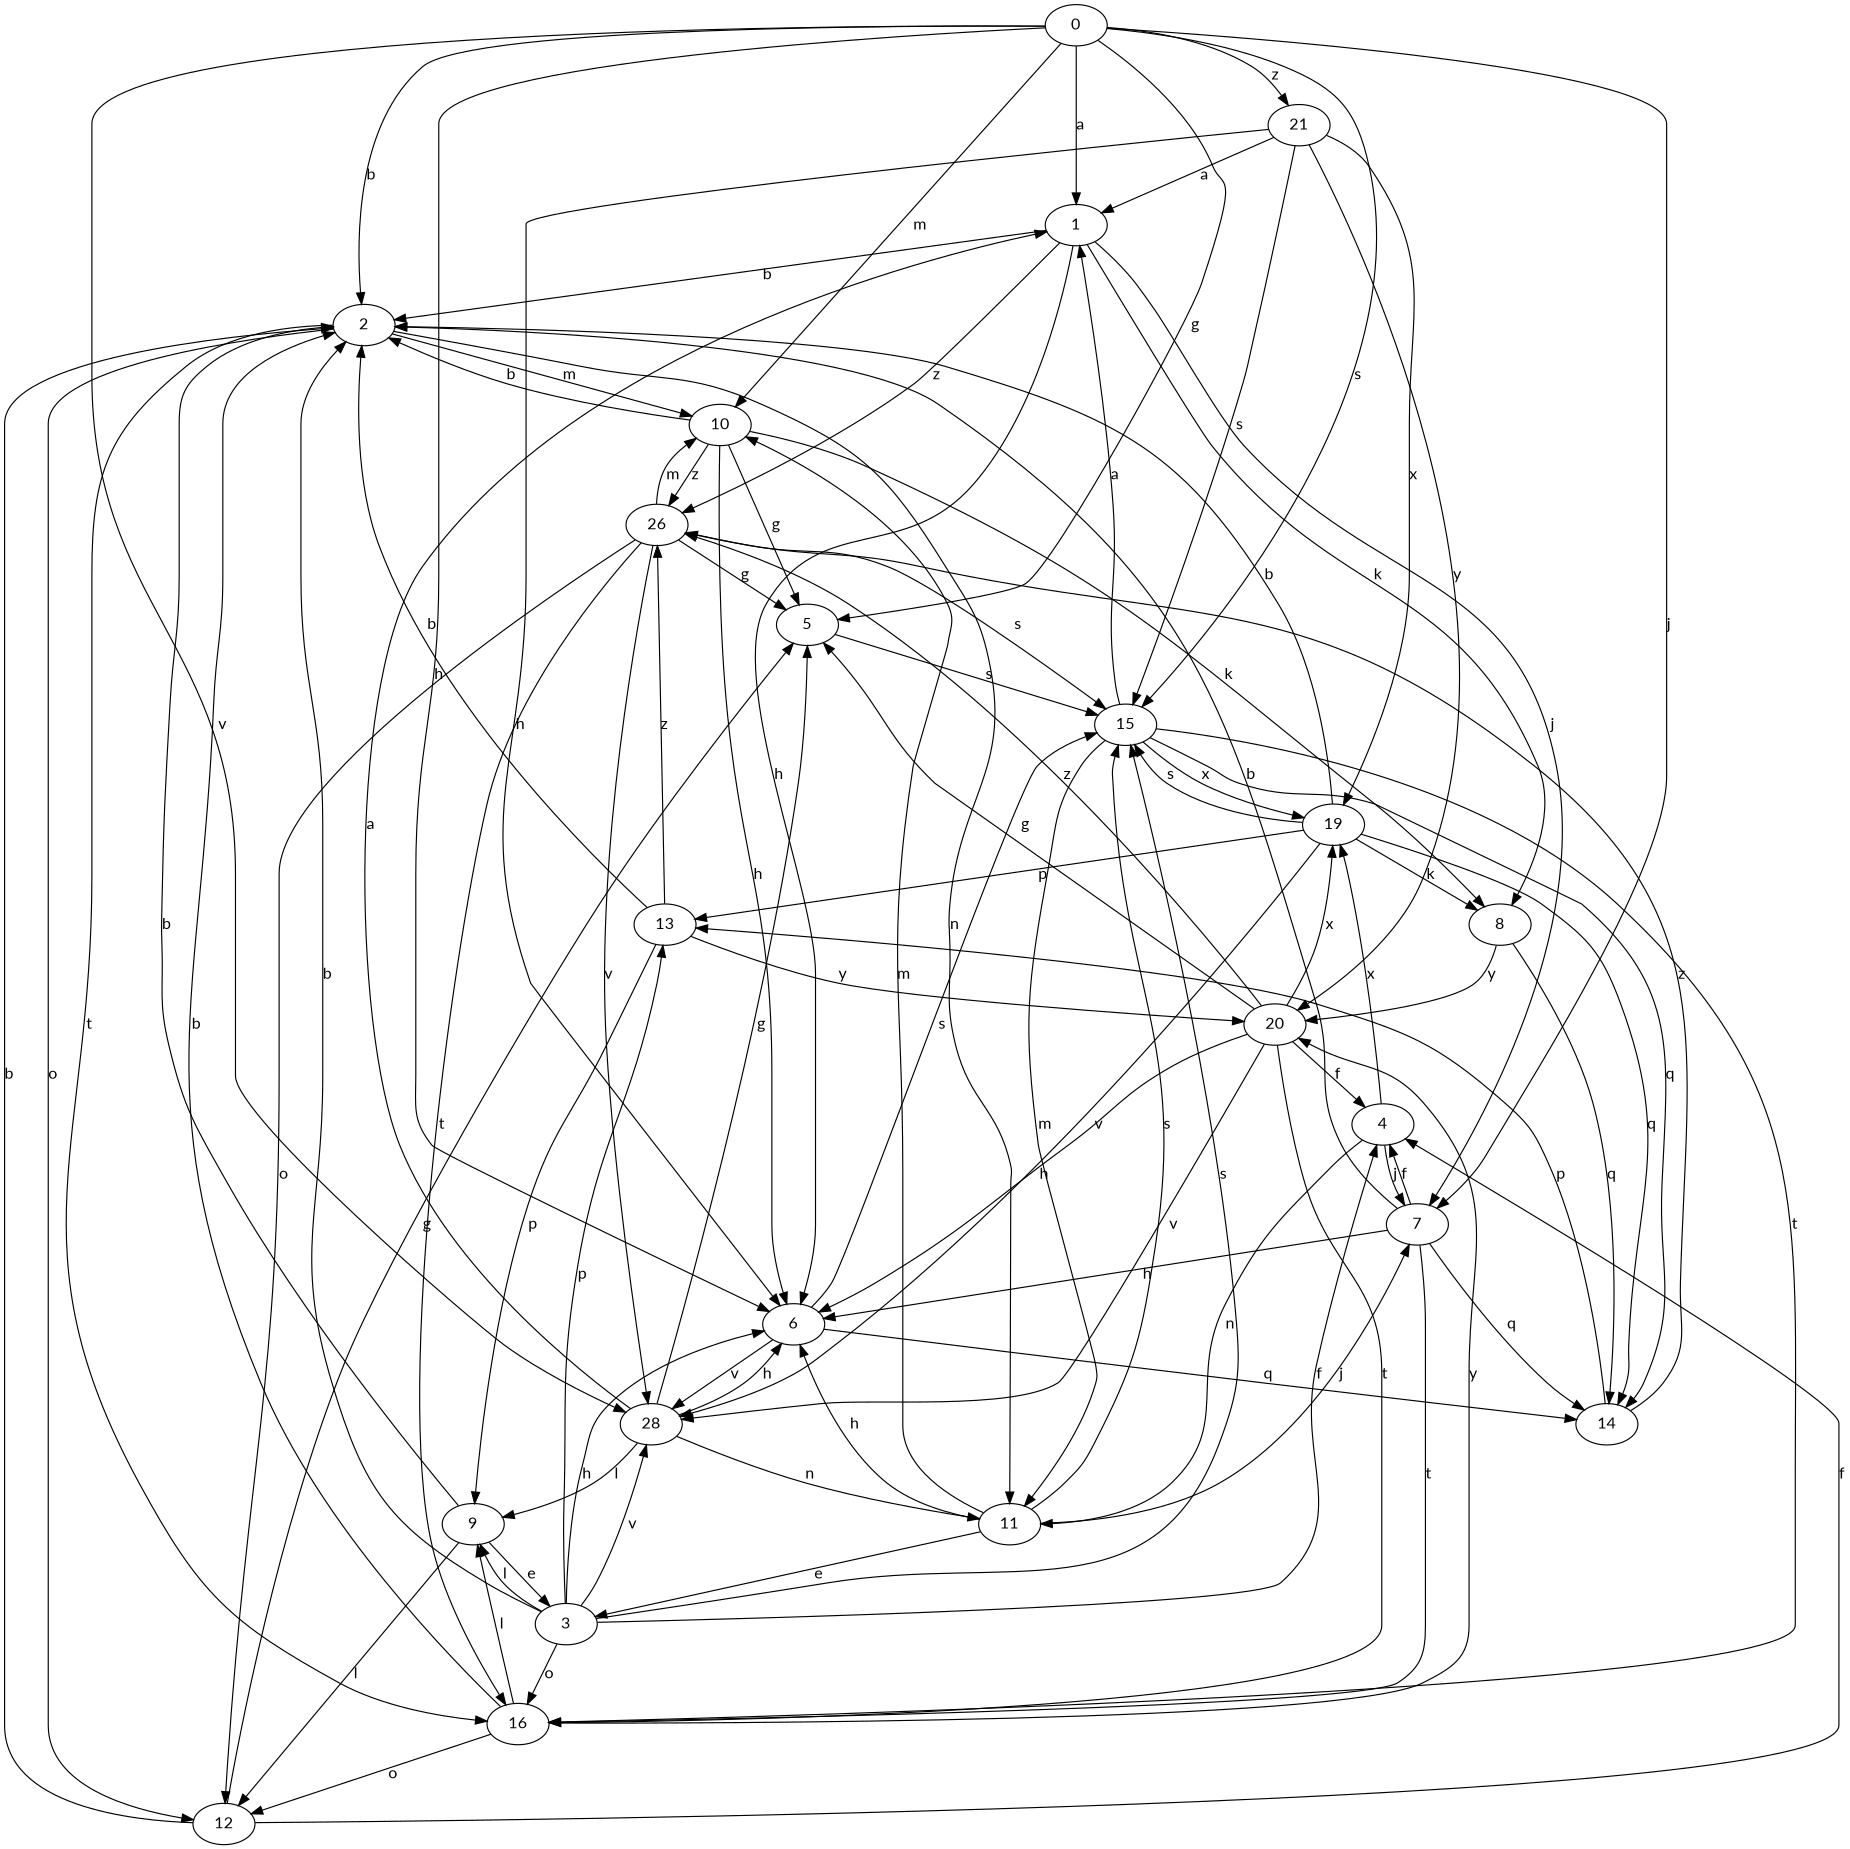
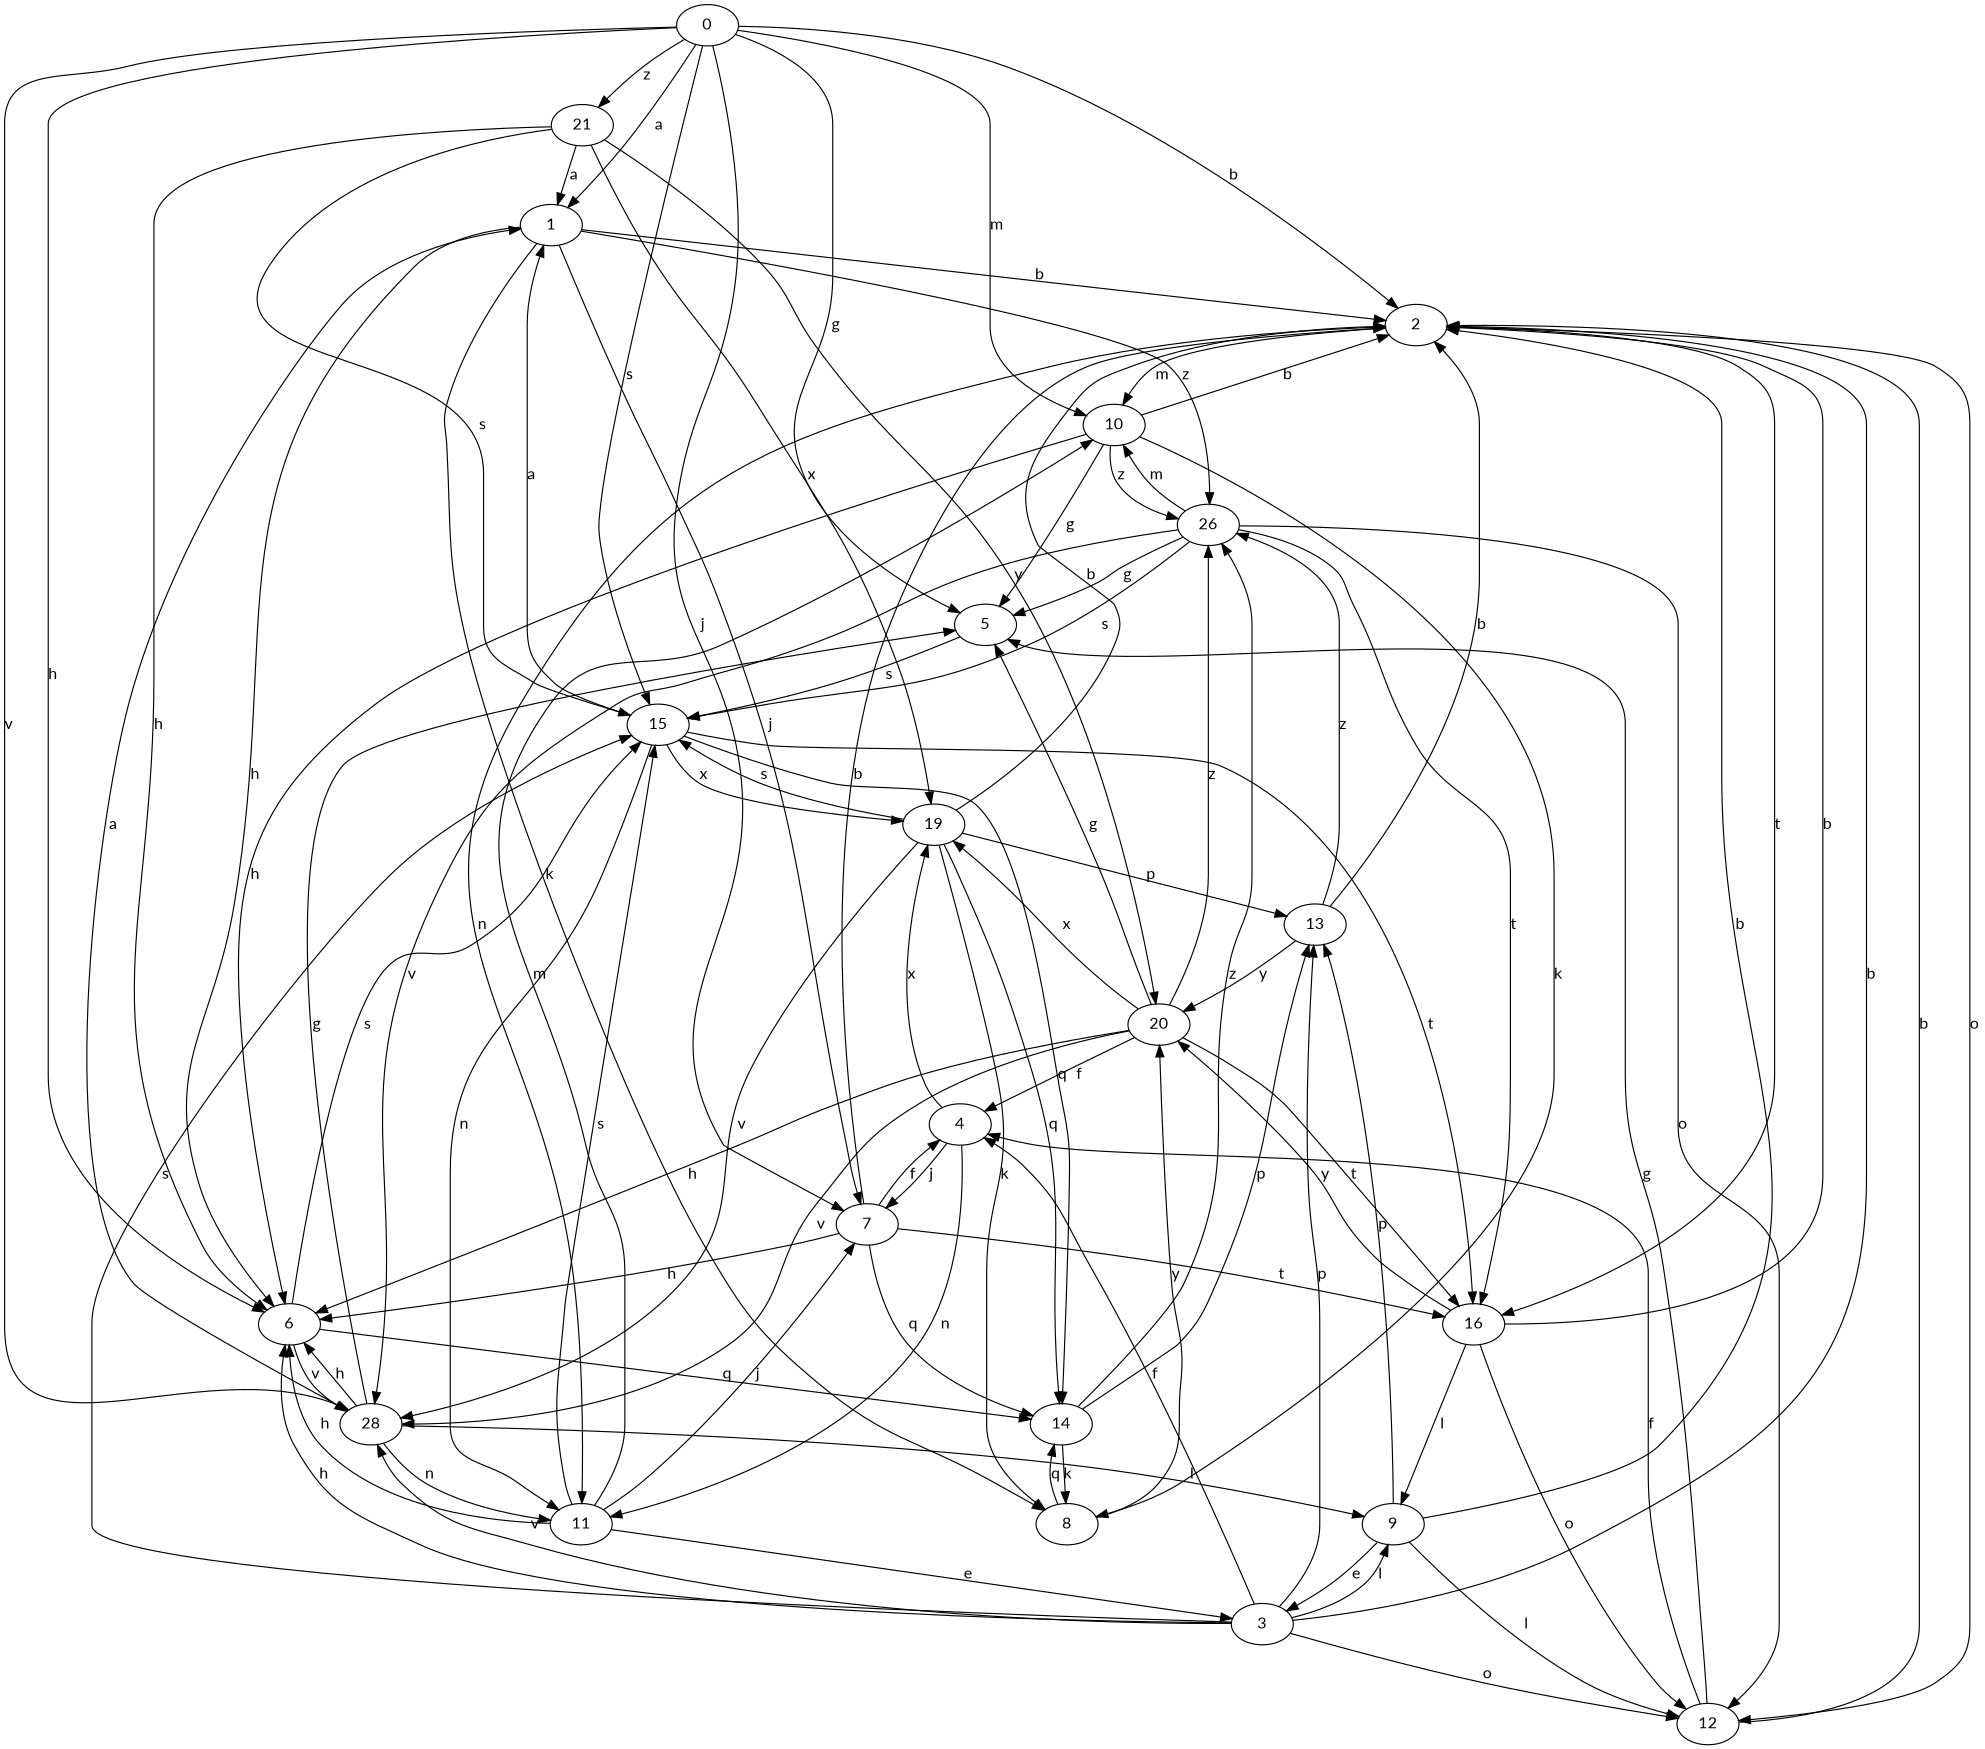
edge "15" -> "11": label "m" -> "n"
edge "13" -> "9": reversed
edge "14" -> "8": added, label "k"
edge "3" -> "16": now "3" -> "12"
